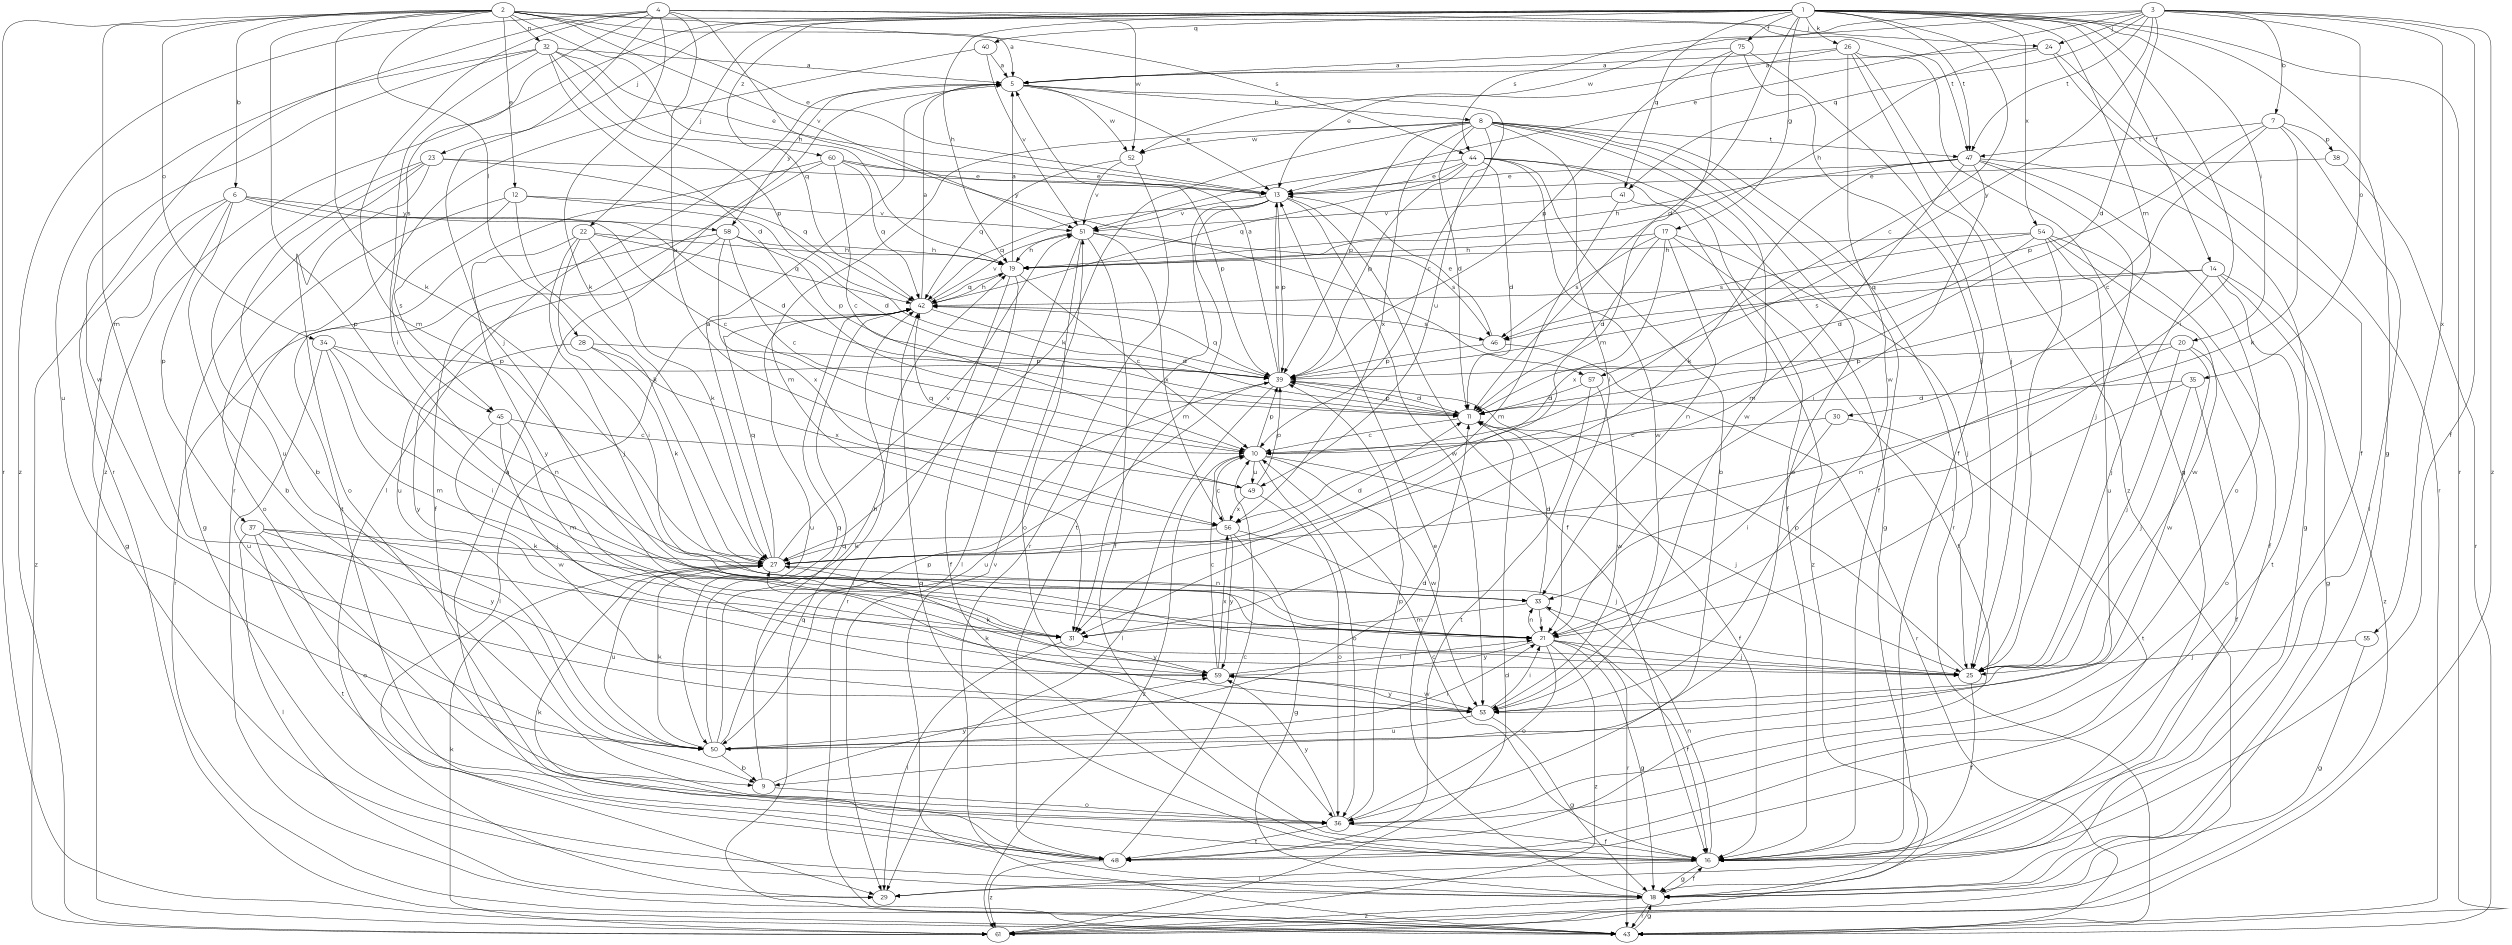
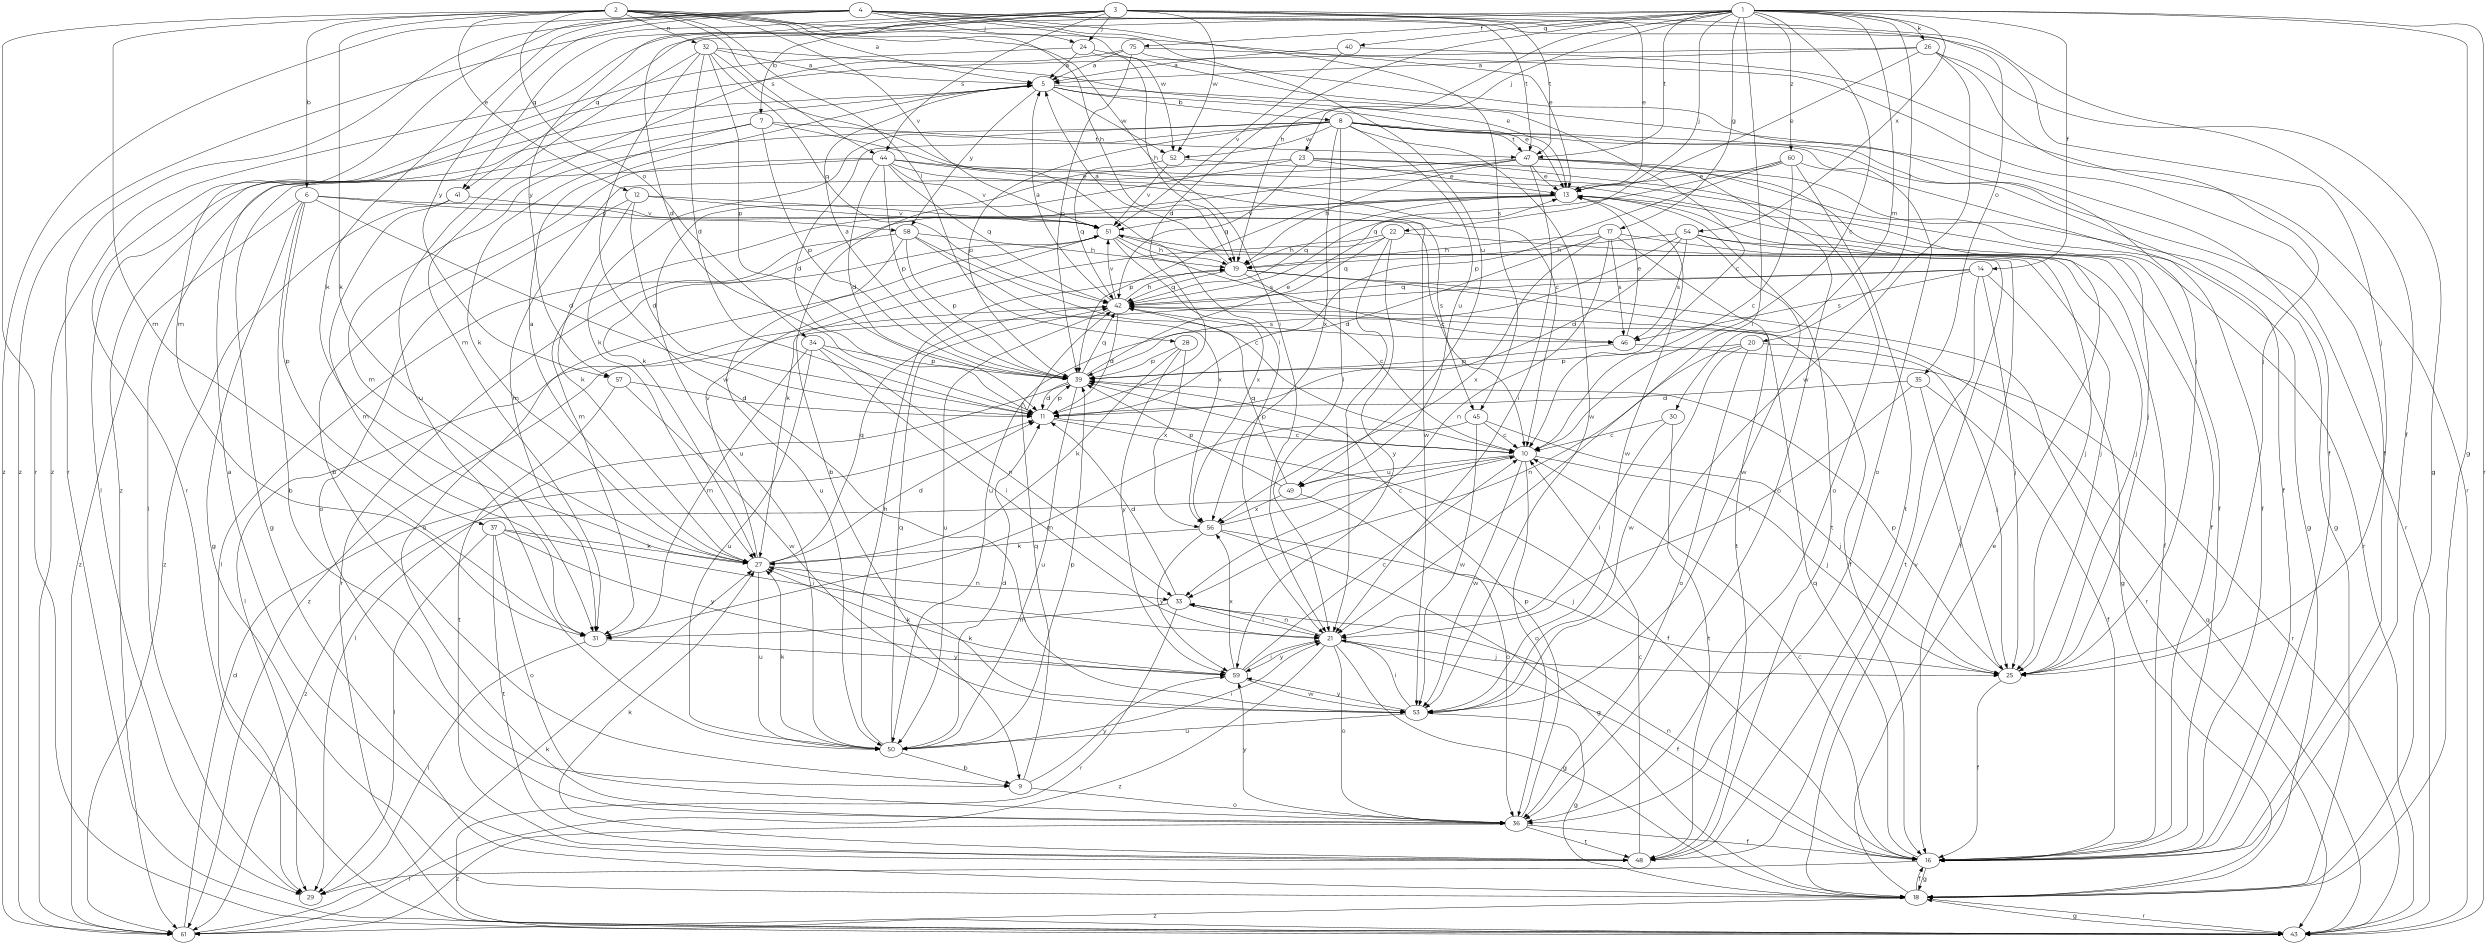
edge "2" -> "47": now "4" -> "47"
node "38": removed
edge "2" -> "21": label "p" -> "i"
node "55": removed
edge "48" -> "61": now "36" -> "61"
